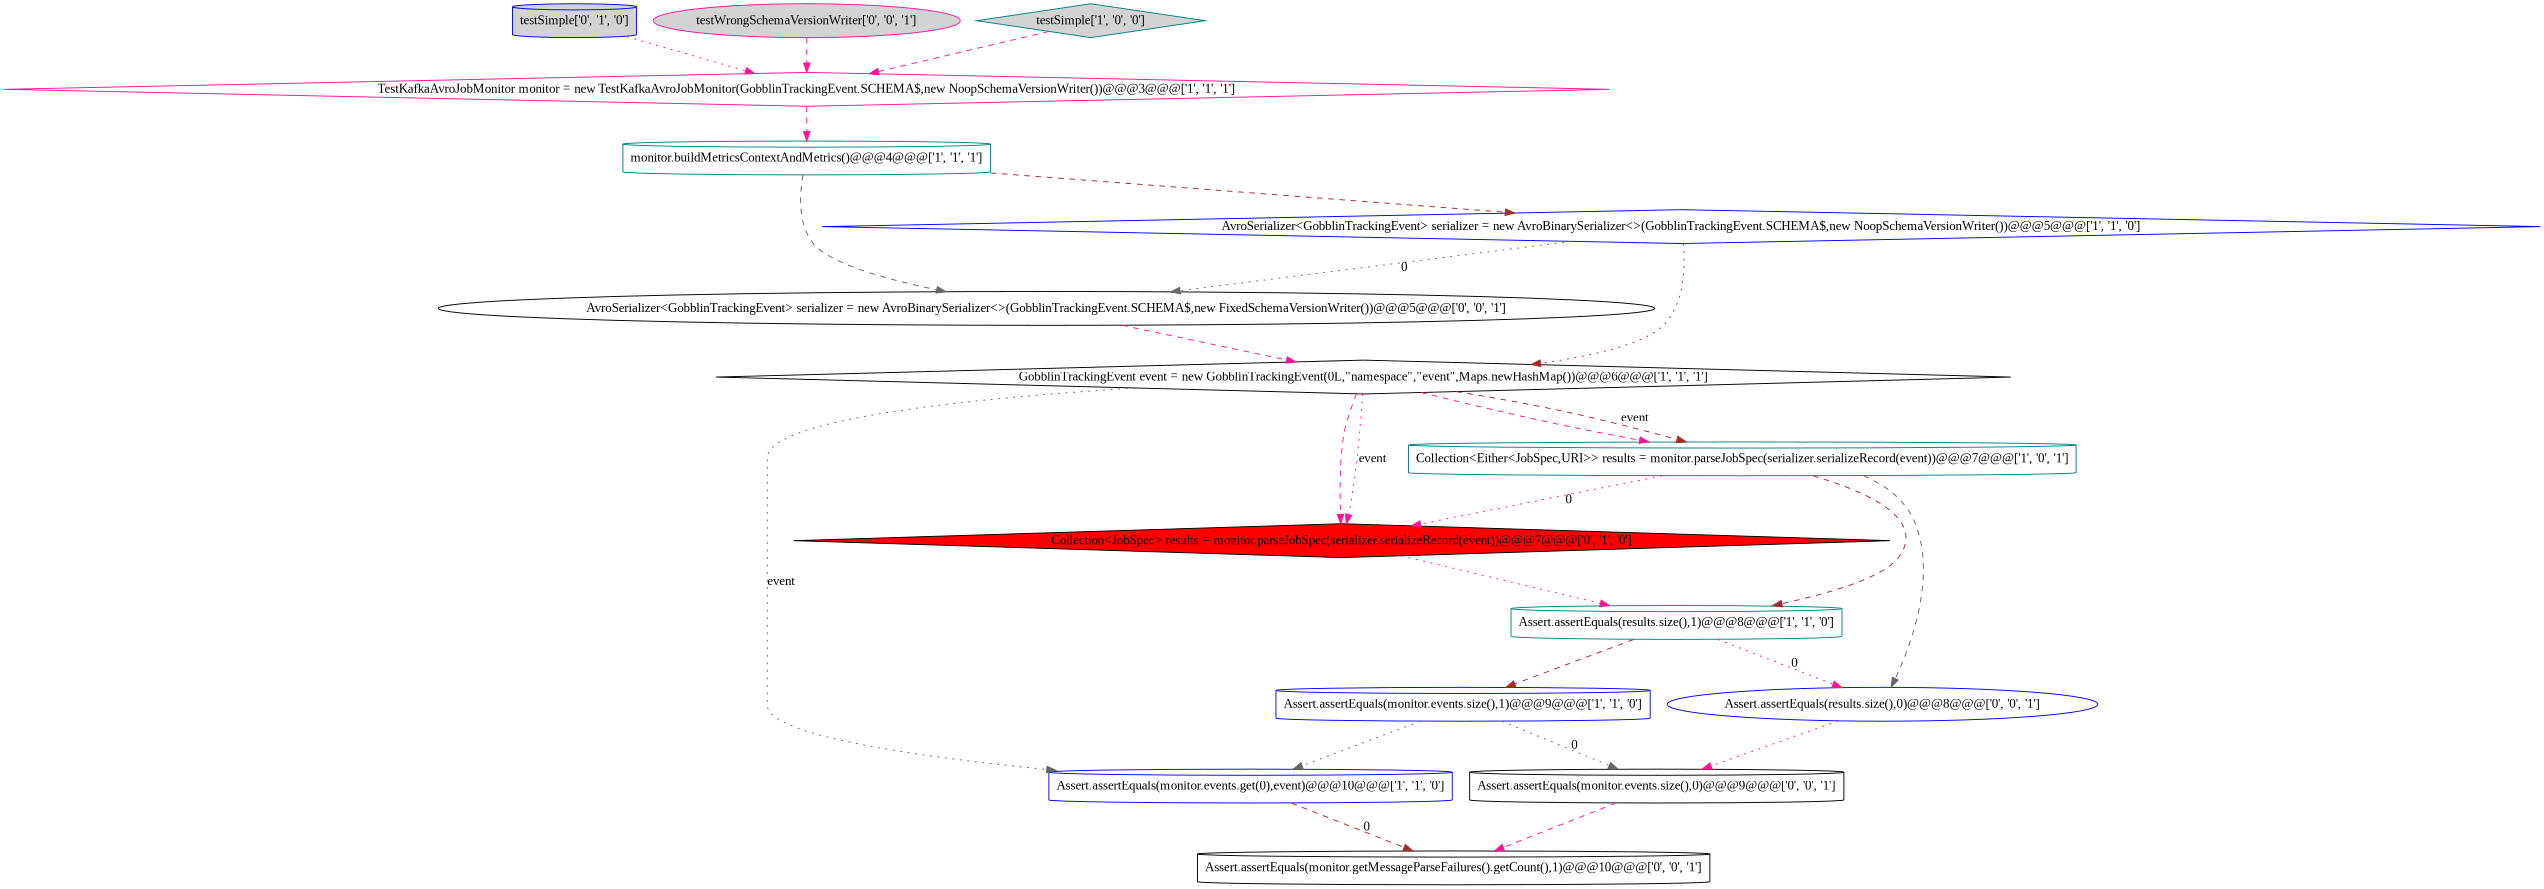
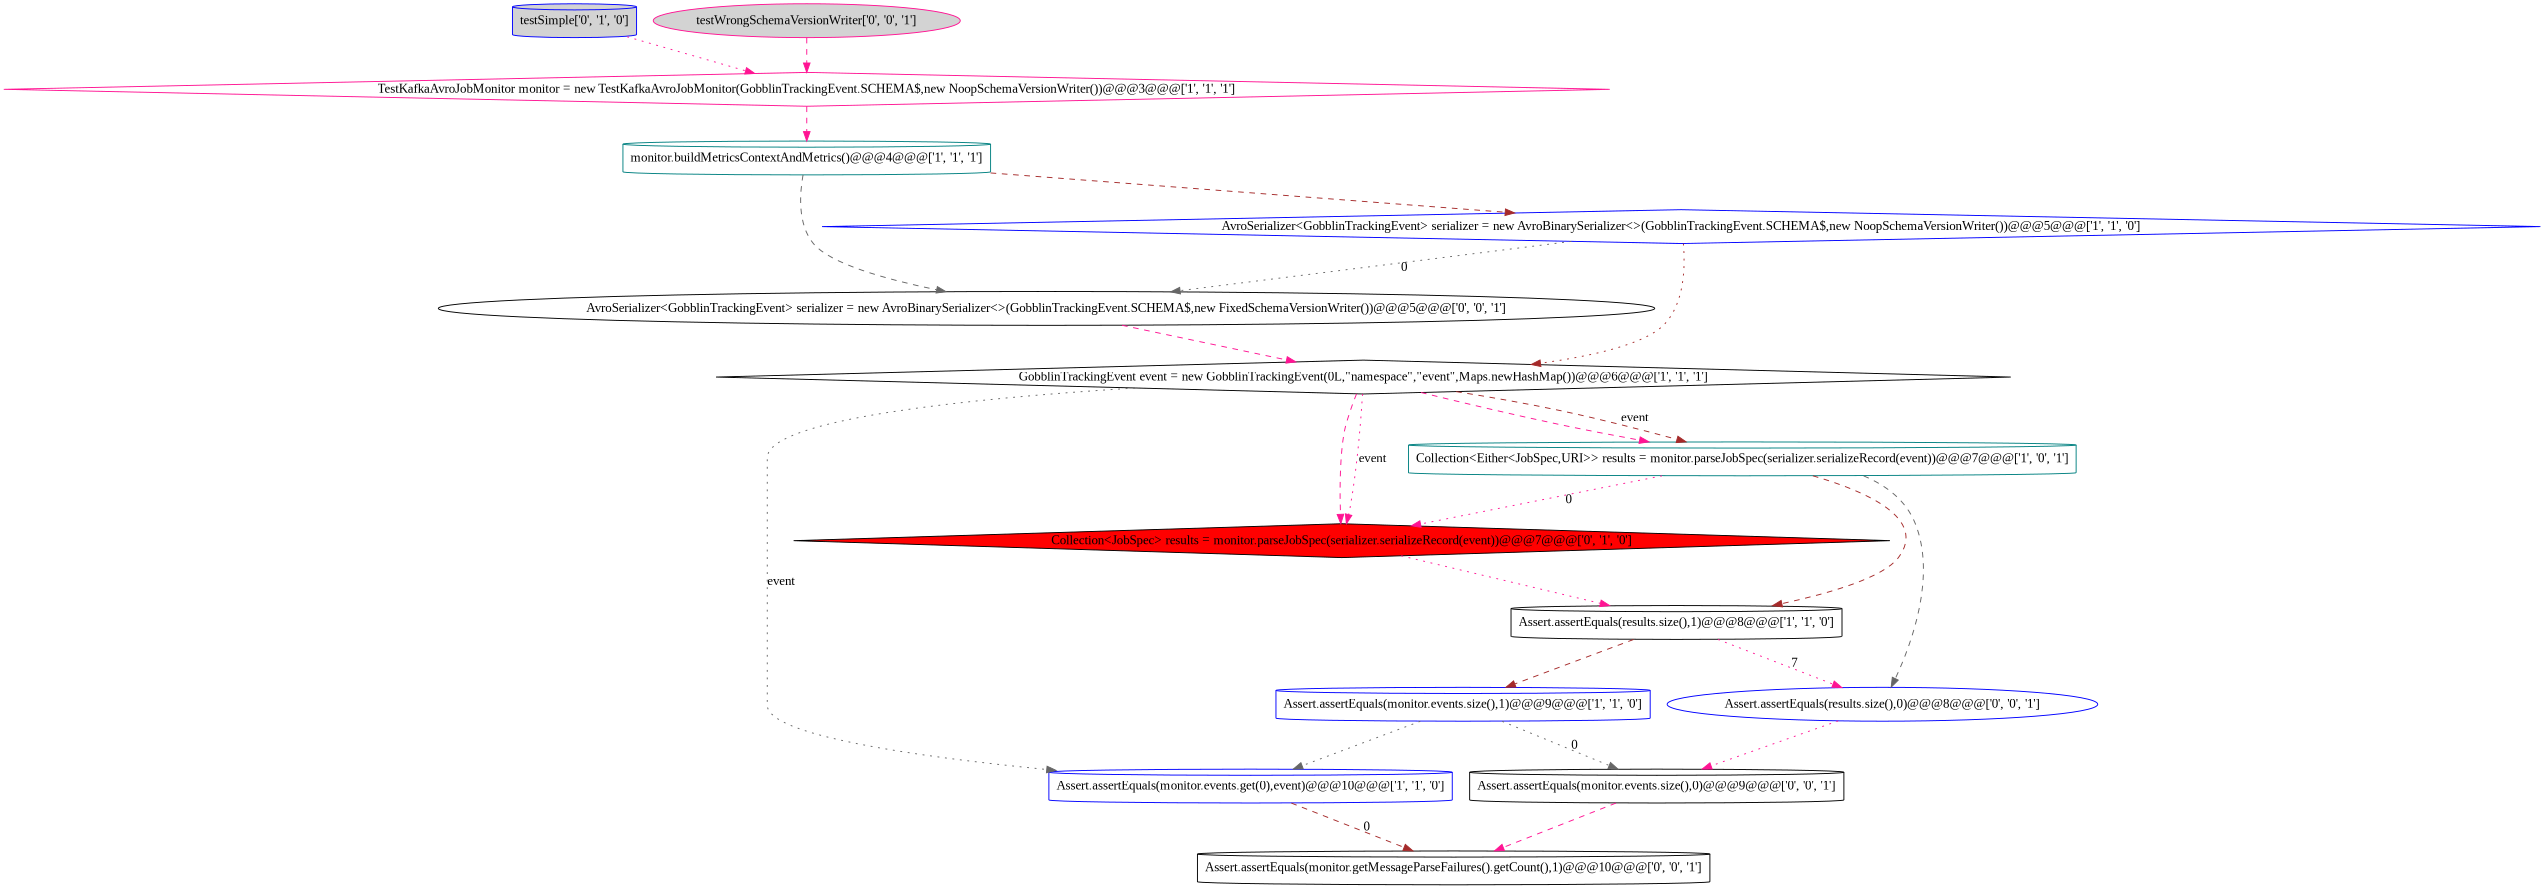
node "testSimple['1', '0', '0']": removed
node "Assert.assertEquals(results.size(),1)@@@8@@@['1', '1', '0']": color teal -> black
edge "Assert.assertEquals(results.size(),1)@@@8@@@['1', '1', '0']" -> "Assert.assertEquals(results.size(),0)@@@8@@@['0', '0', '1']": label "0" -> "7"
